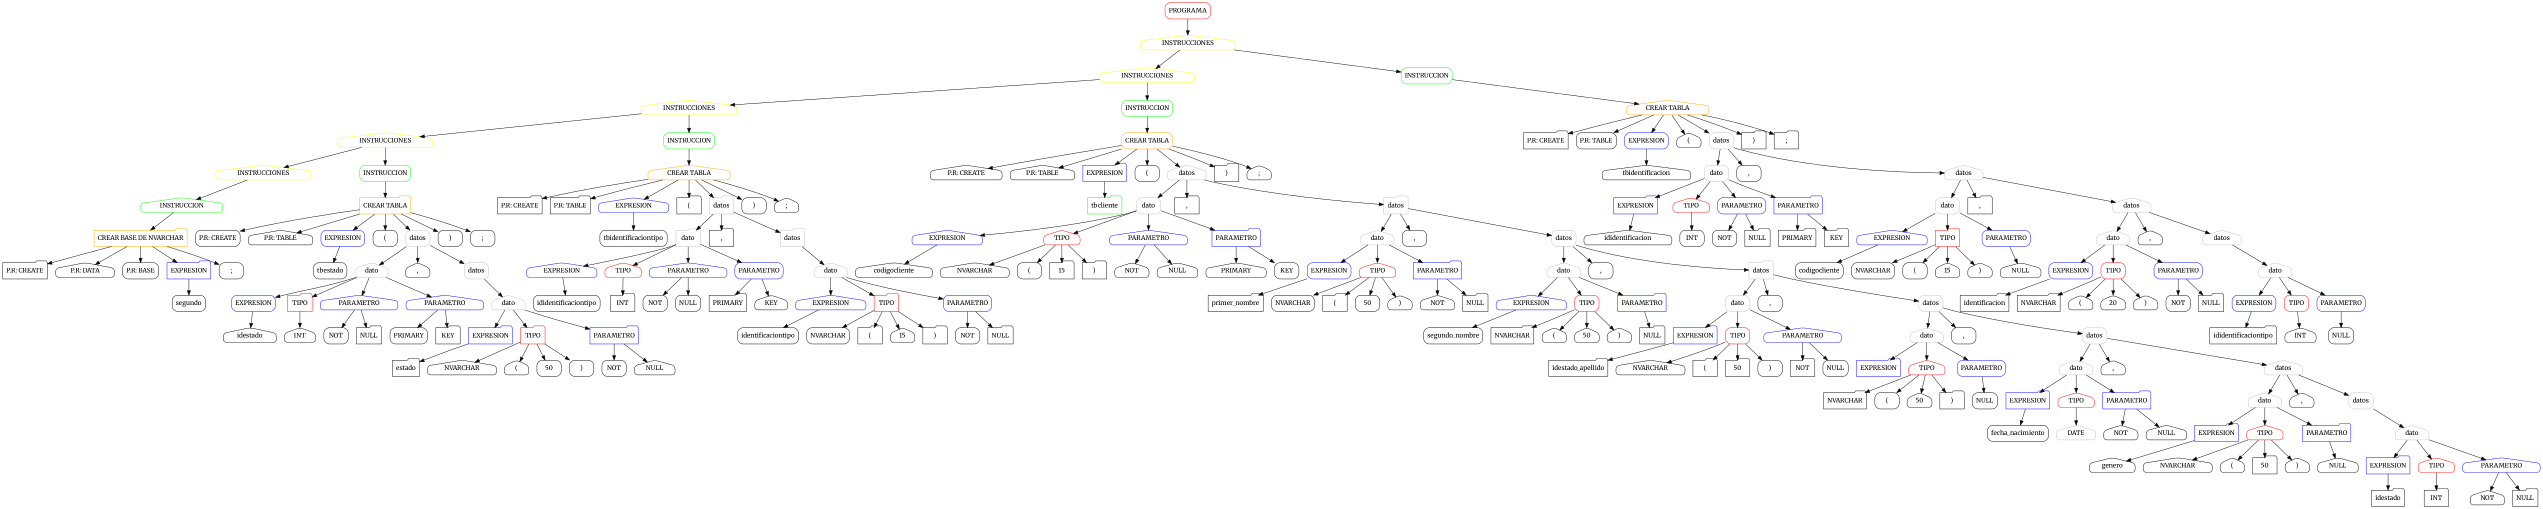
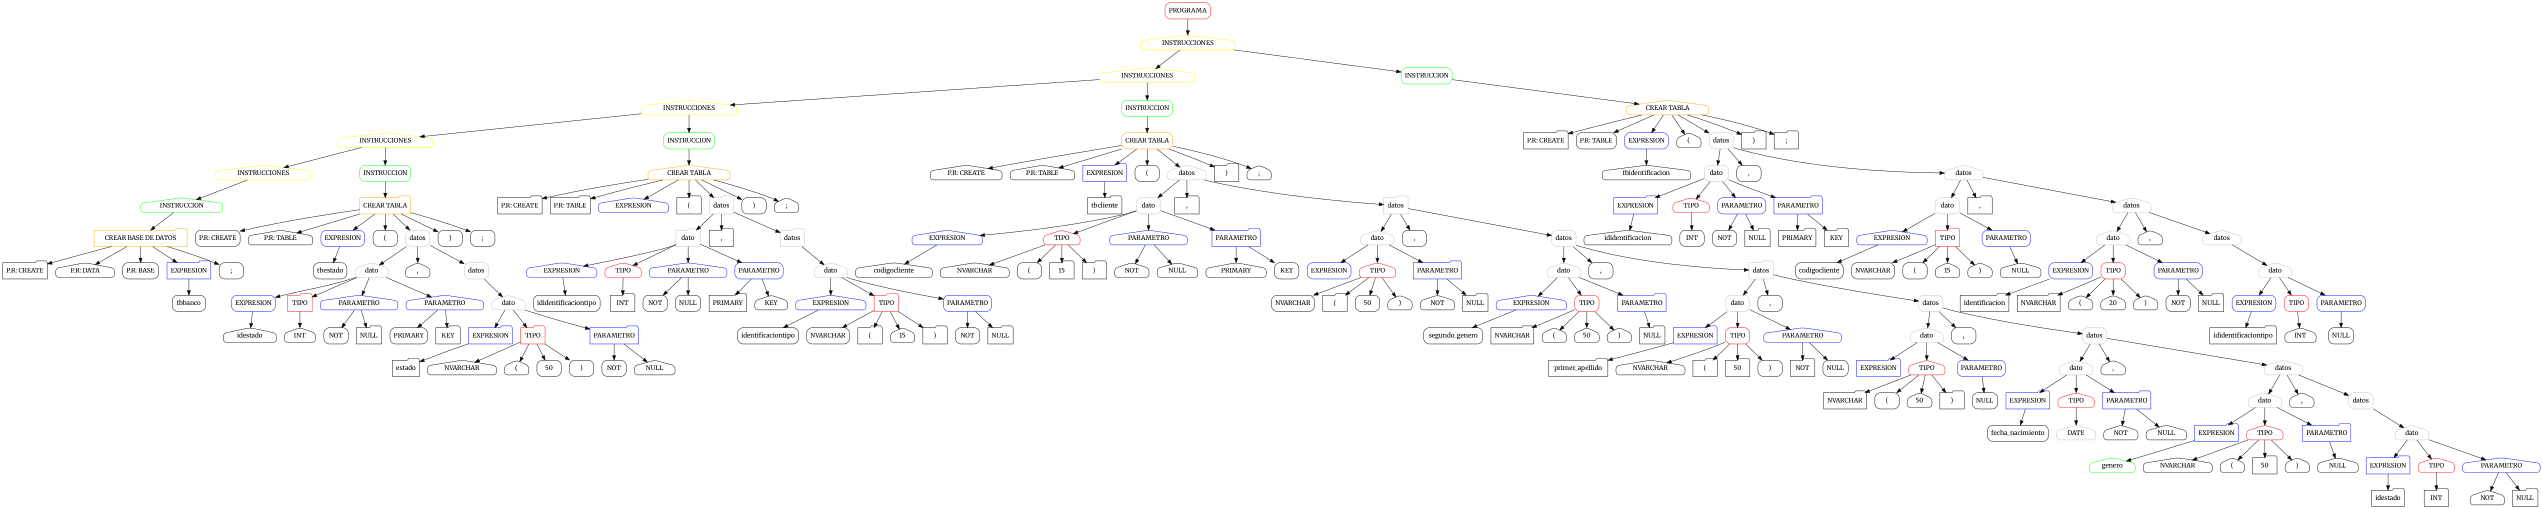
node "tbcliente": color green -> black
node "CREAR BASE DE NVARCHAR": label "CREAR BASE DE NVARCHAR" -> "CREAR BASE DE DATOS"
node "tbidentificaciontipo": removed
node "segundo": label "segundo" -> "tbbanco"
node "primer_nombre": removed
node "segundo_nombre": label "segundo_nombre" -> "segundo_genero"
node "idestado_apellido": label "idestado_apellido" -> "primer_apellido"
node "genero": color black -> green
